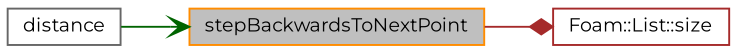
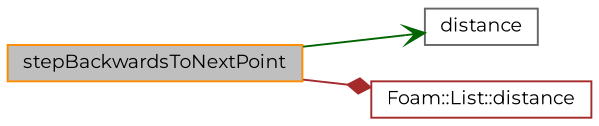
edge "distance" -> "stepBackwardsToNextPoint": reversed
node "Foam::List::size": label "Foam::List::size" -> "Foam::List::distance"
